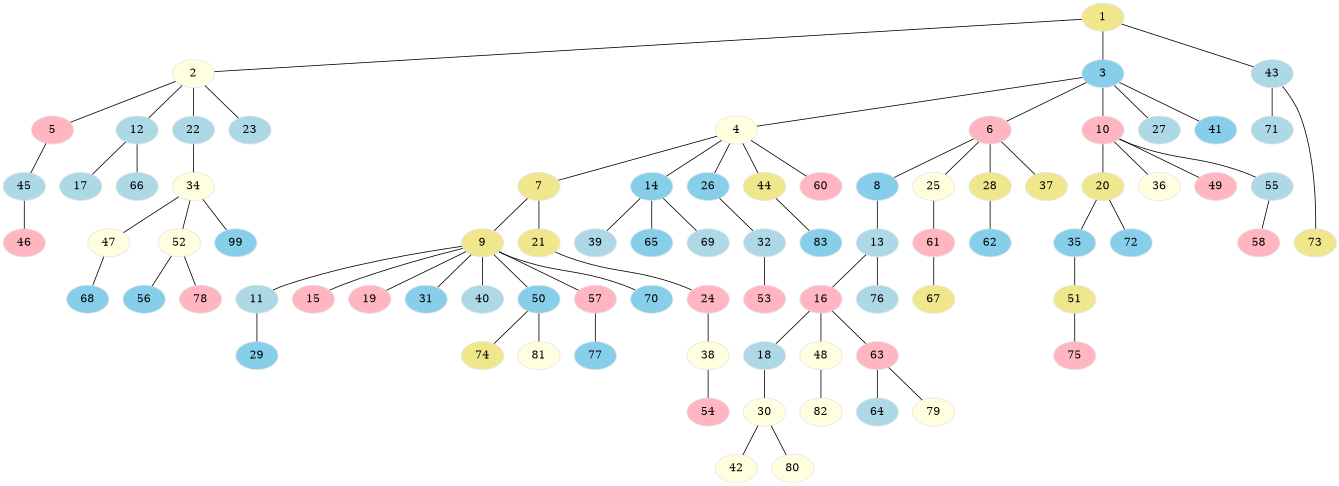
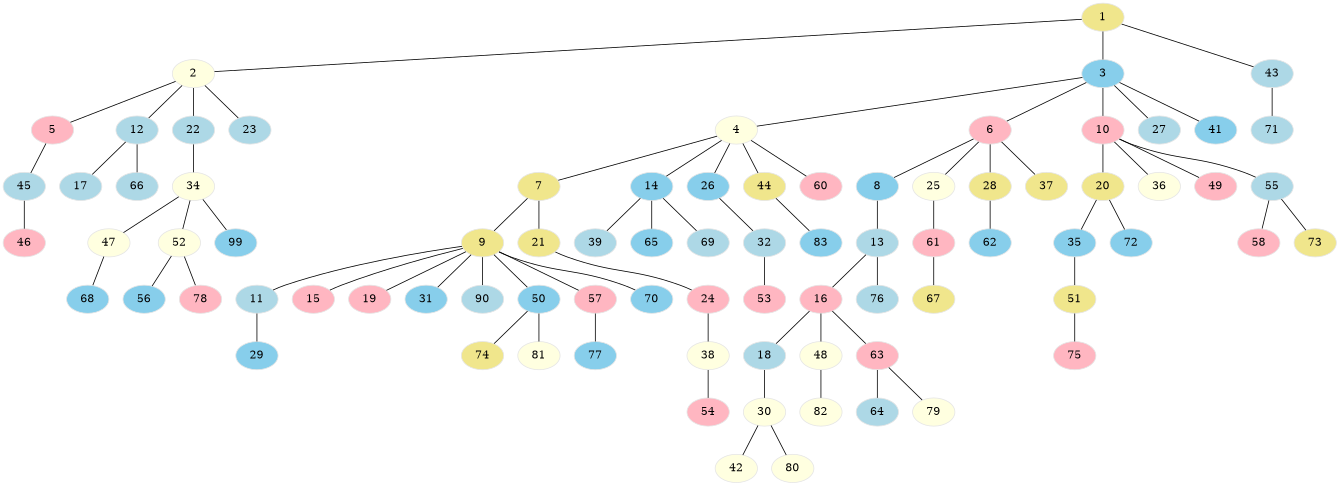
edge "43" -- "73": now "55" -- "73"
node "40": label "40" -> "90"
